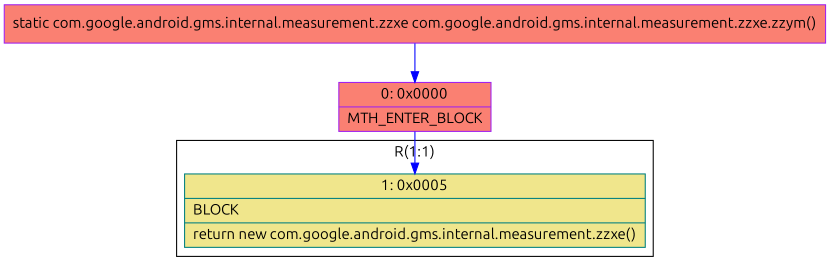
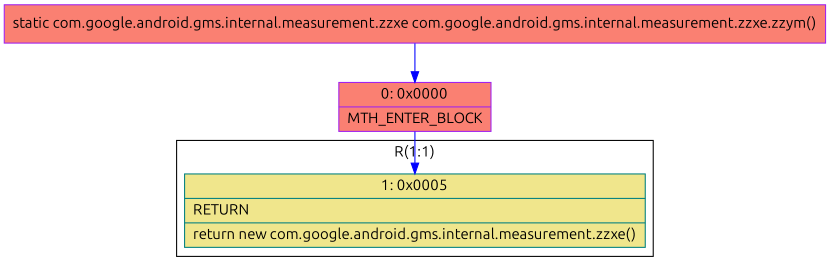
node "1: 0x0005": text "BLOCK" -> "RETURN"
